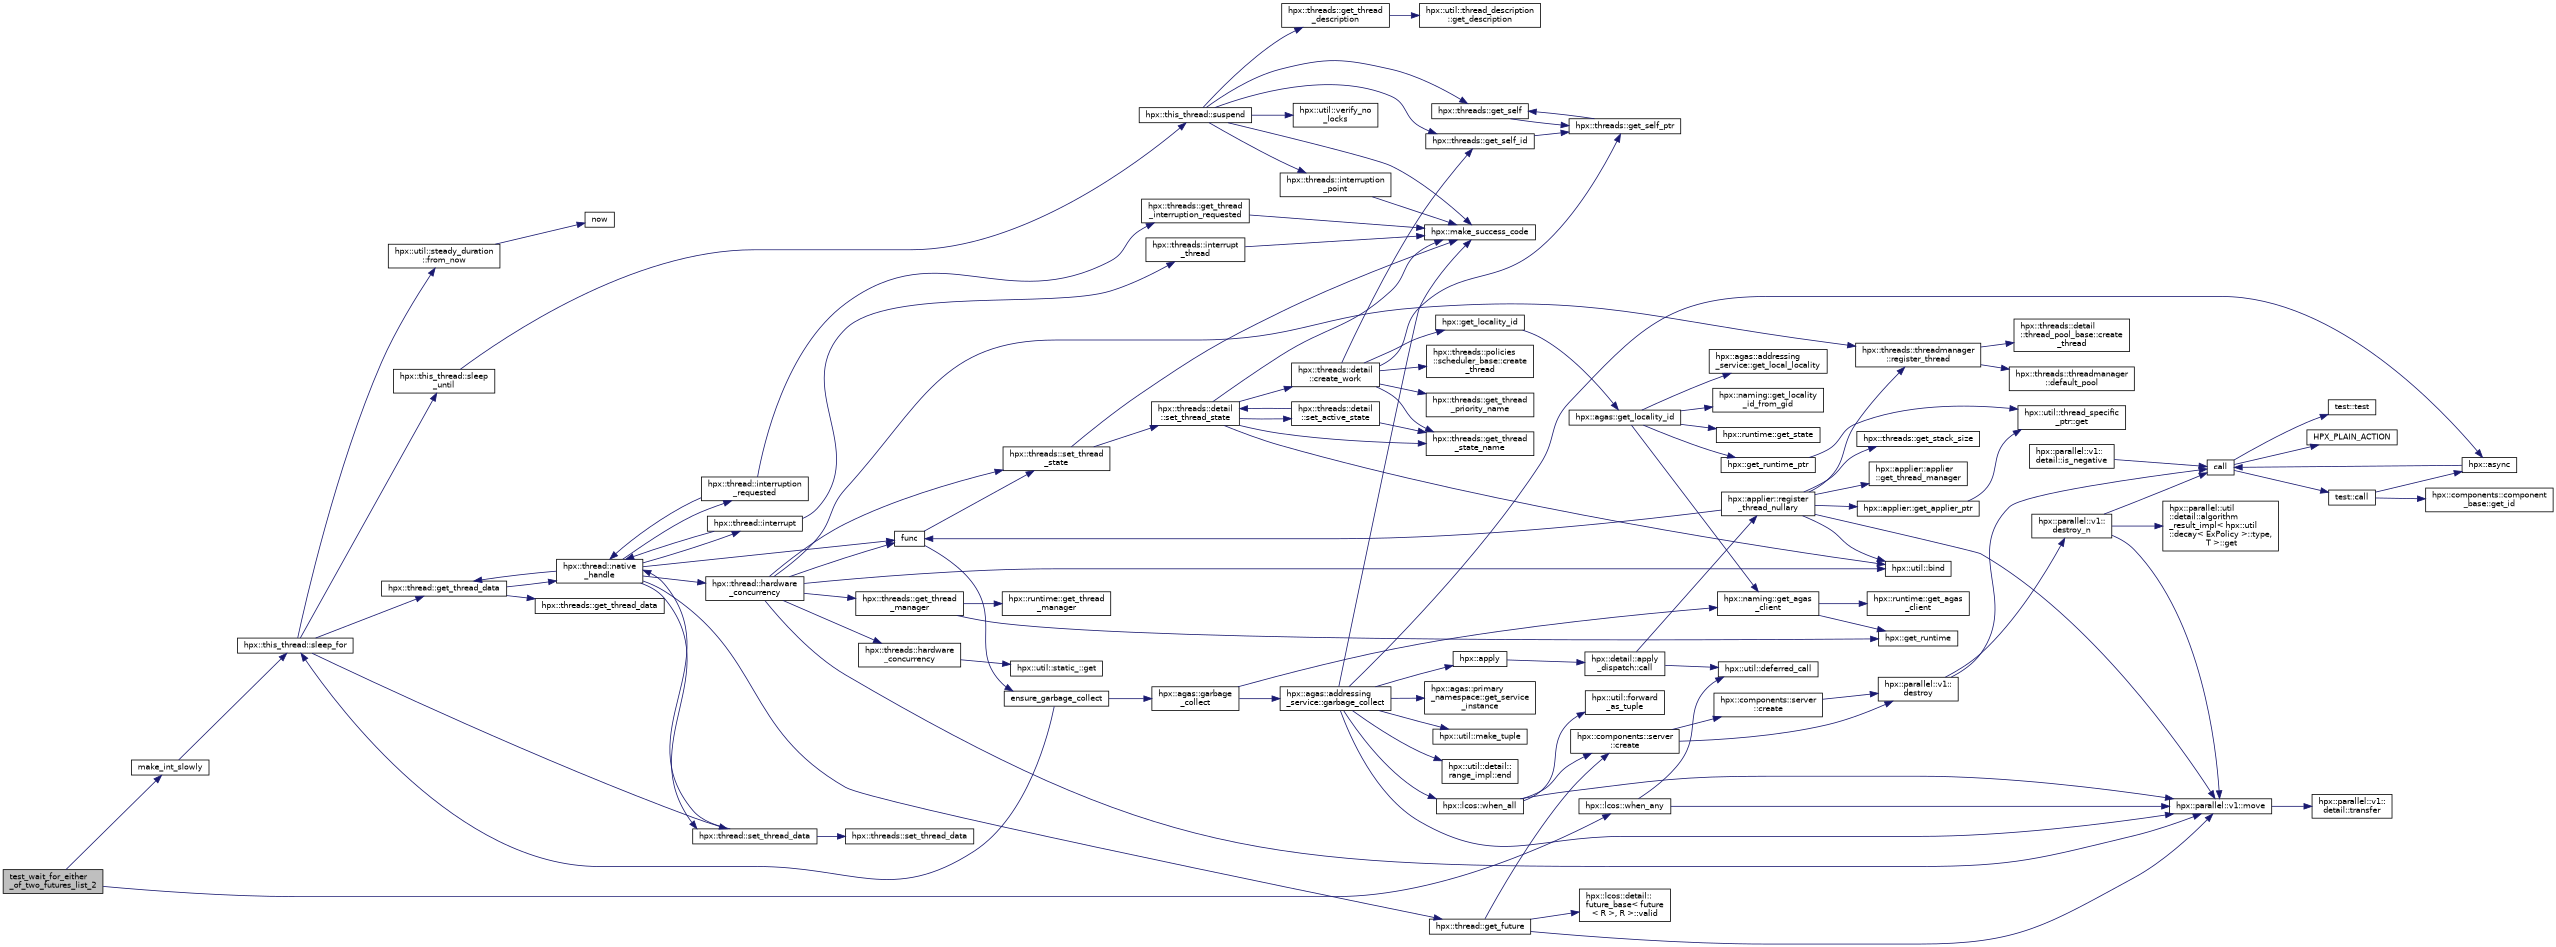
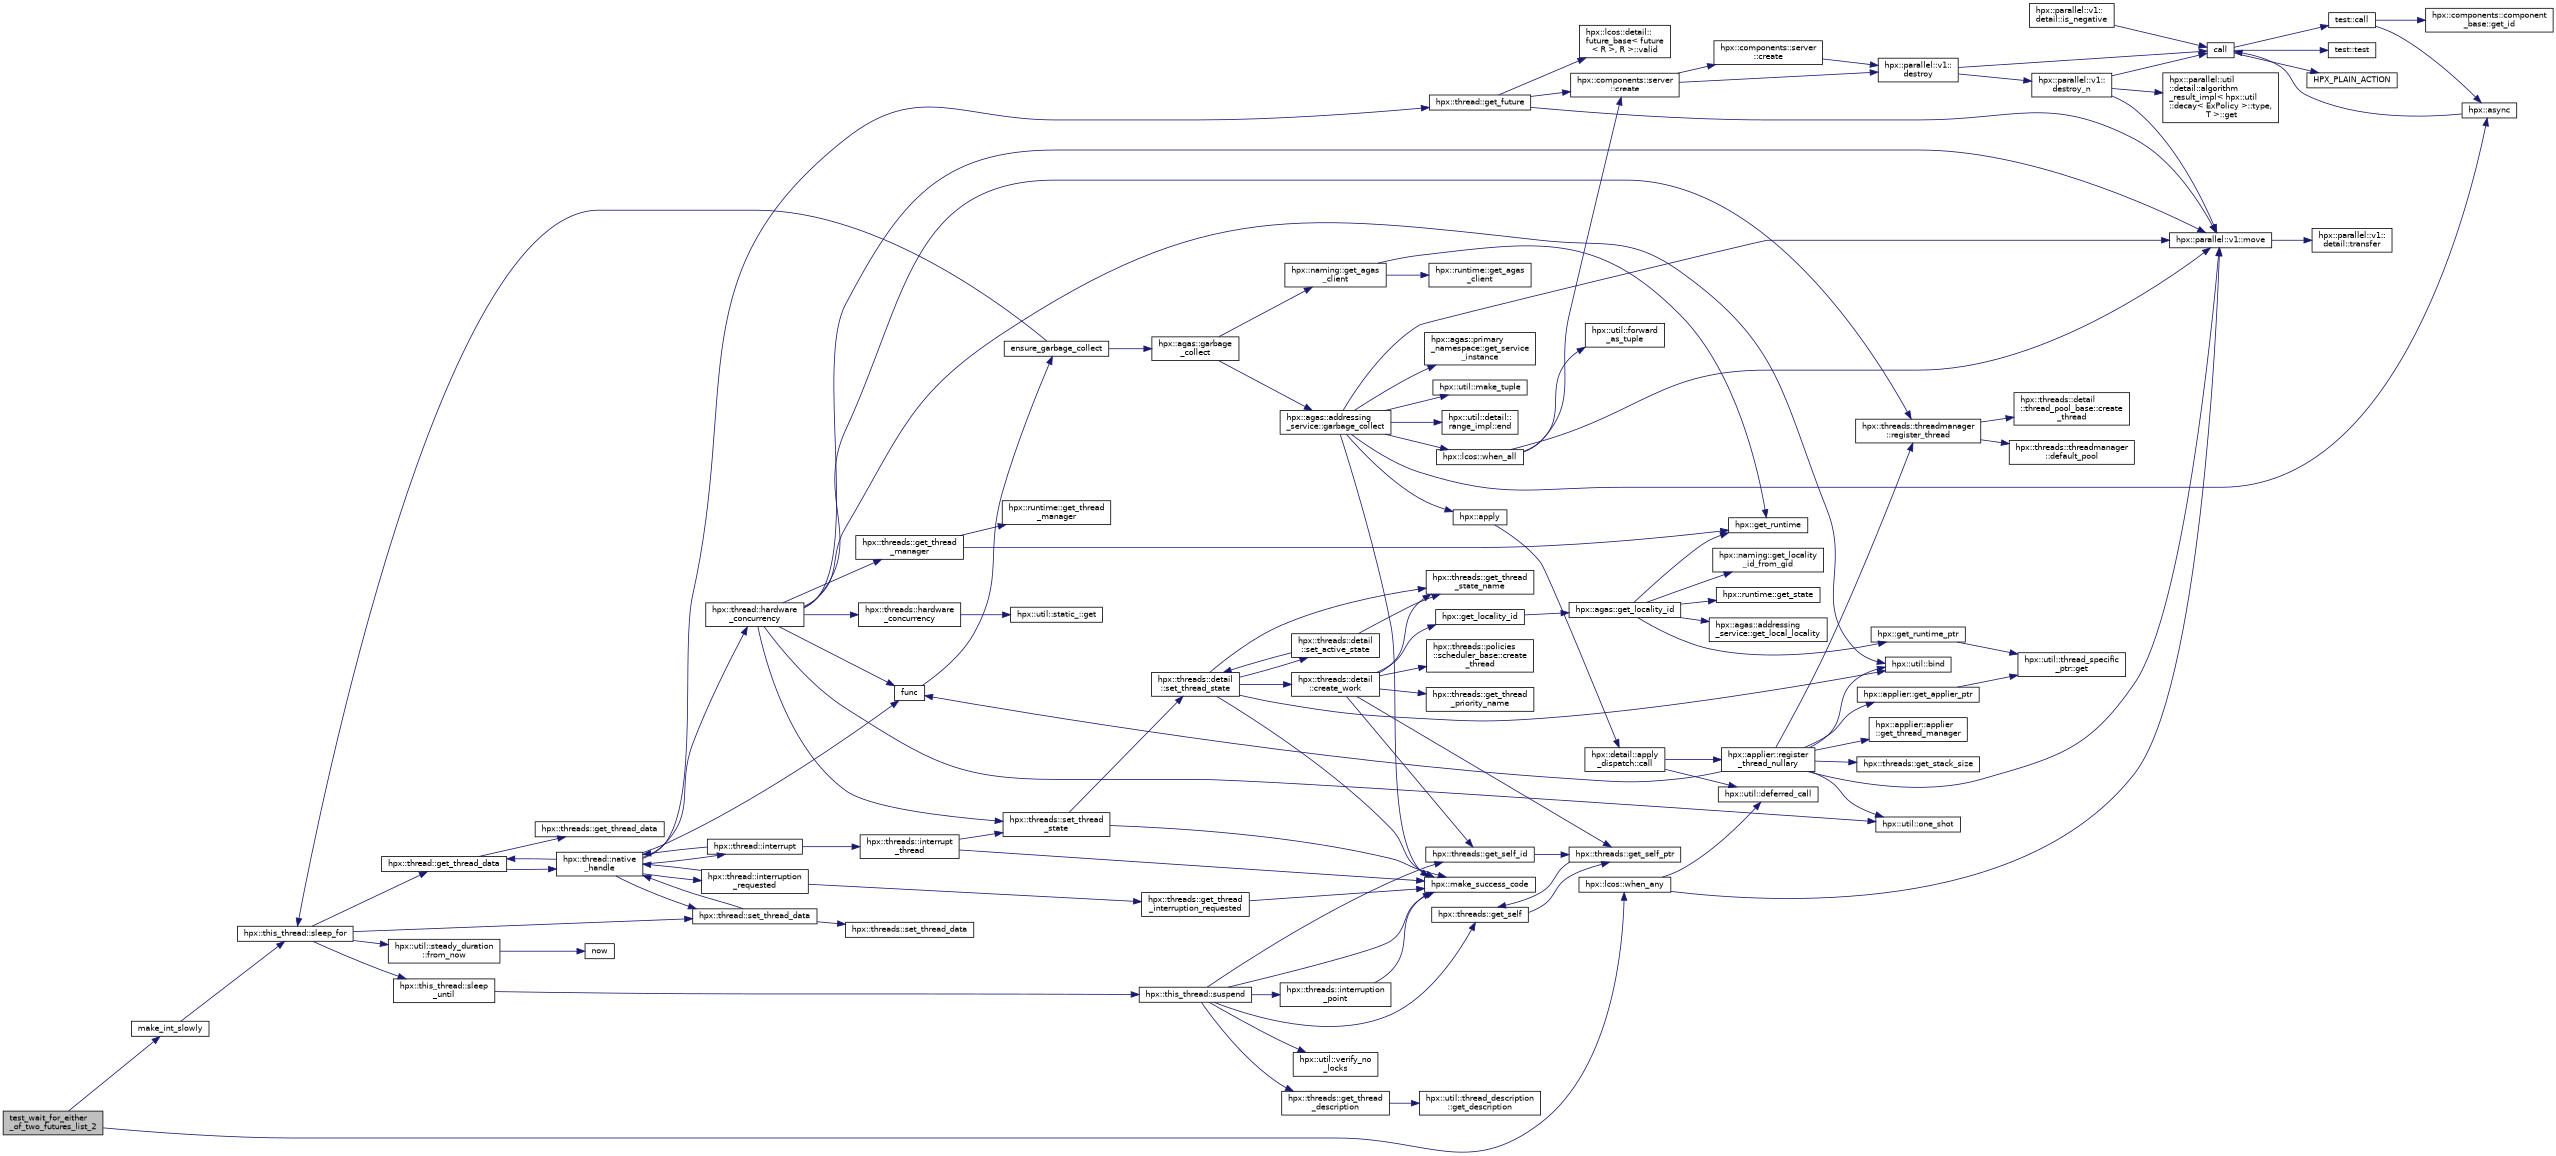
edge "func" -> "hpx::threads::set_thread _state": now "hpx::threads::interrupt _thread" -> "hpx::threads::set_thread _state"
edge "hpx::agas::get_locality_id" -> "hpx::naming::get_agas _client": now "hpx::agas::get_locality_id" -> "hpx::get_runtime"
node "hpx::util::one_shot": added
